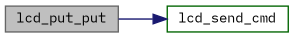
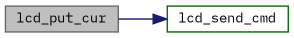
node "lcd_put_put": label "lcd_put_put" -> "lcd_put_cur"
